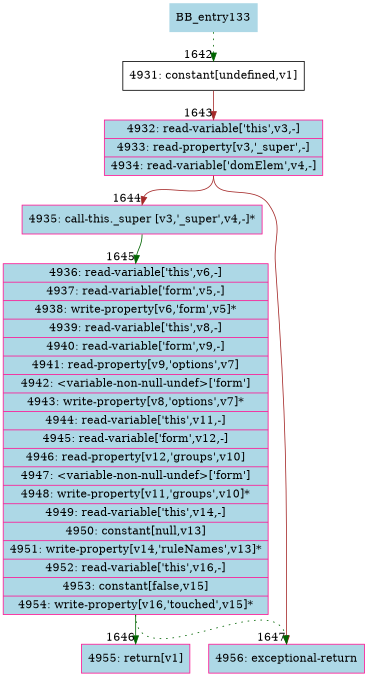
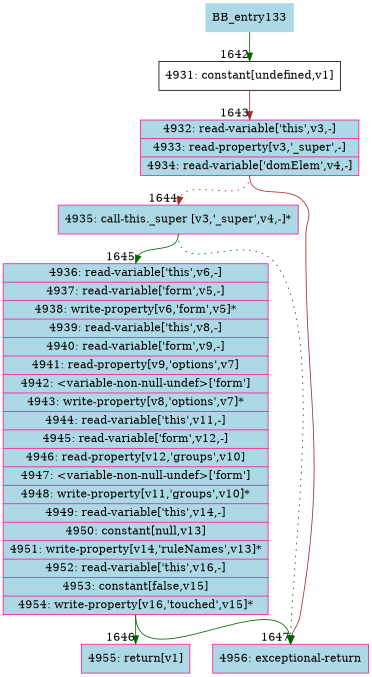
edge "BB_entry133" -> "4931: constant[undefined,v1]": style dotted -> solid
edge "4932: read-variable['this',v3,-]" -> "4935: call-this._super [v3,'_super',v4,-]*": style solid -> dotted
edge "4935: call-this._super [v3,'_super',v4,-]*" -> "4956: exceptional-return": added
edge "4936: read-variable['this',v6,-]" -> "4956: exceptional-return": style dotted -> solid
